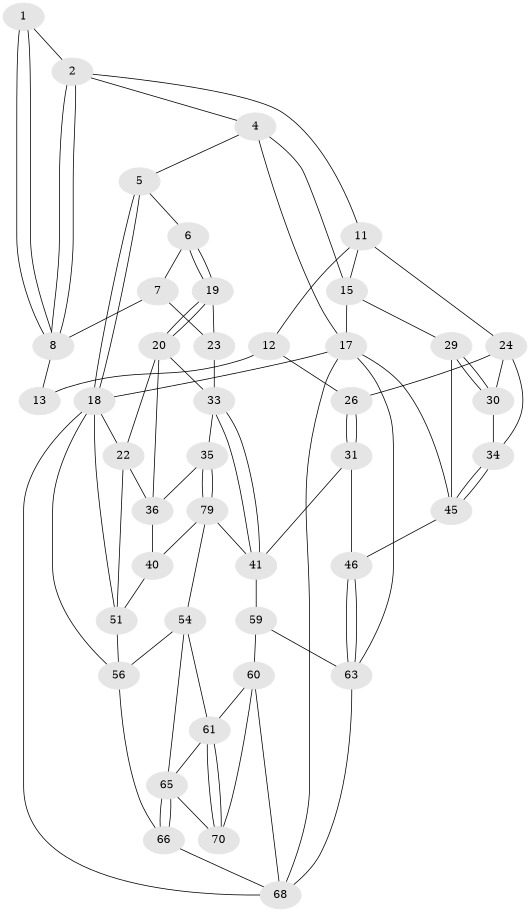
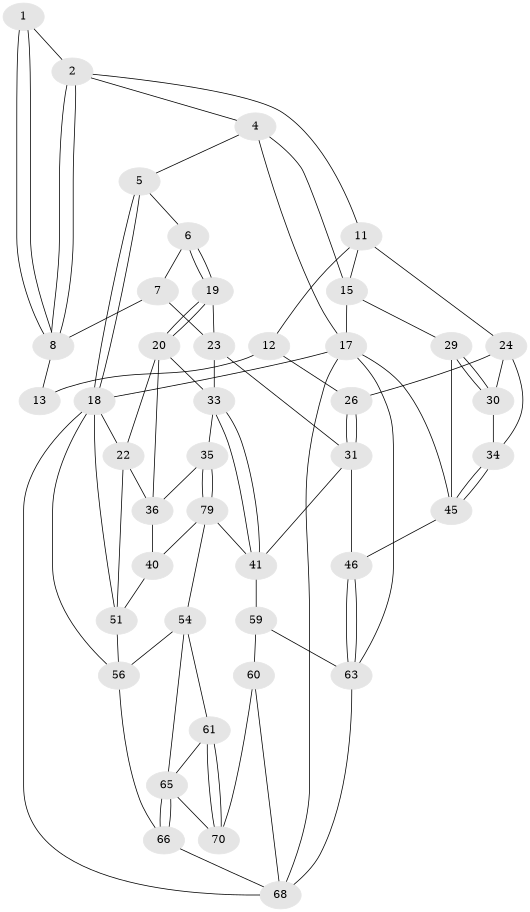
edge "23" -- "31": added
edge "60" -- "61": removed
